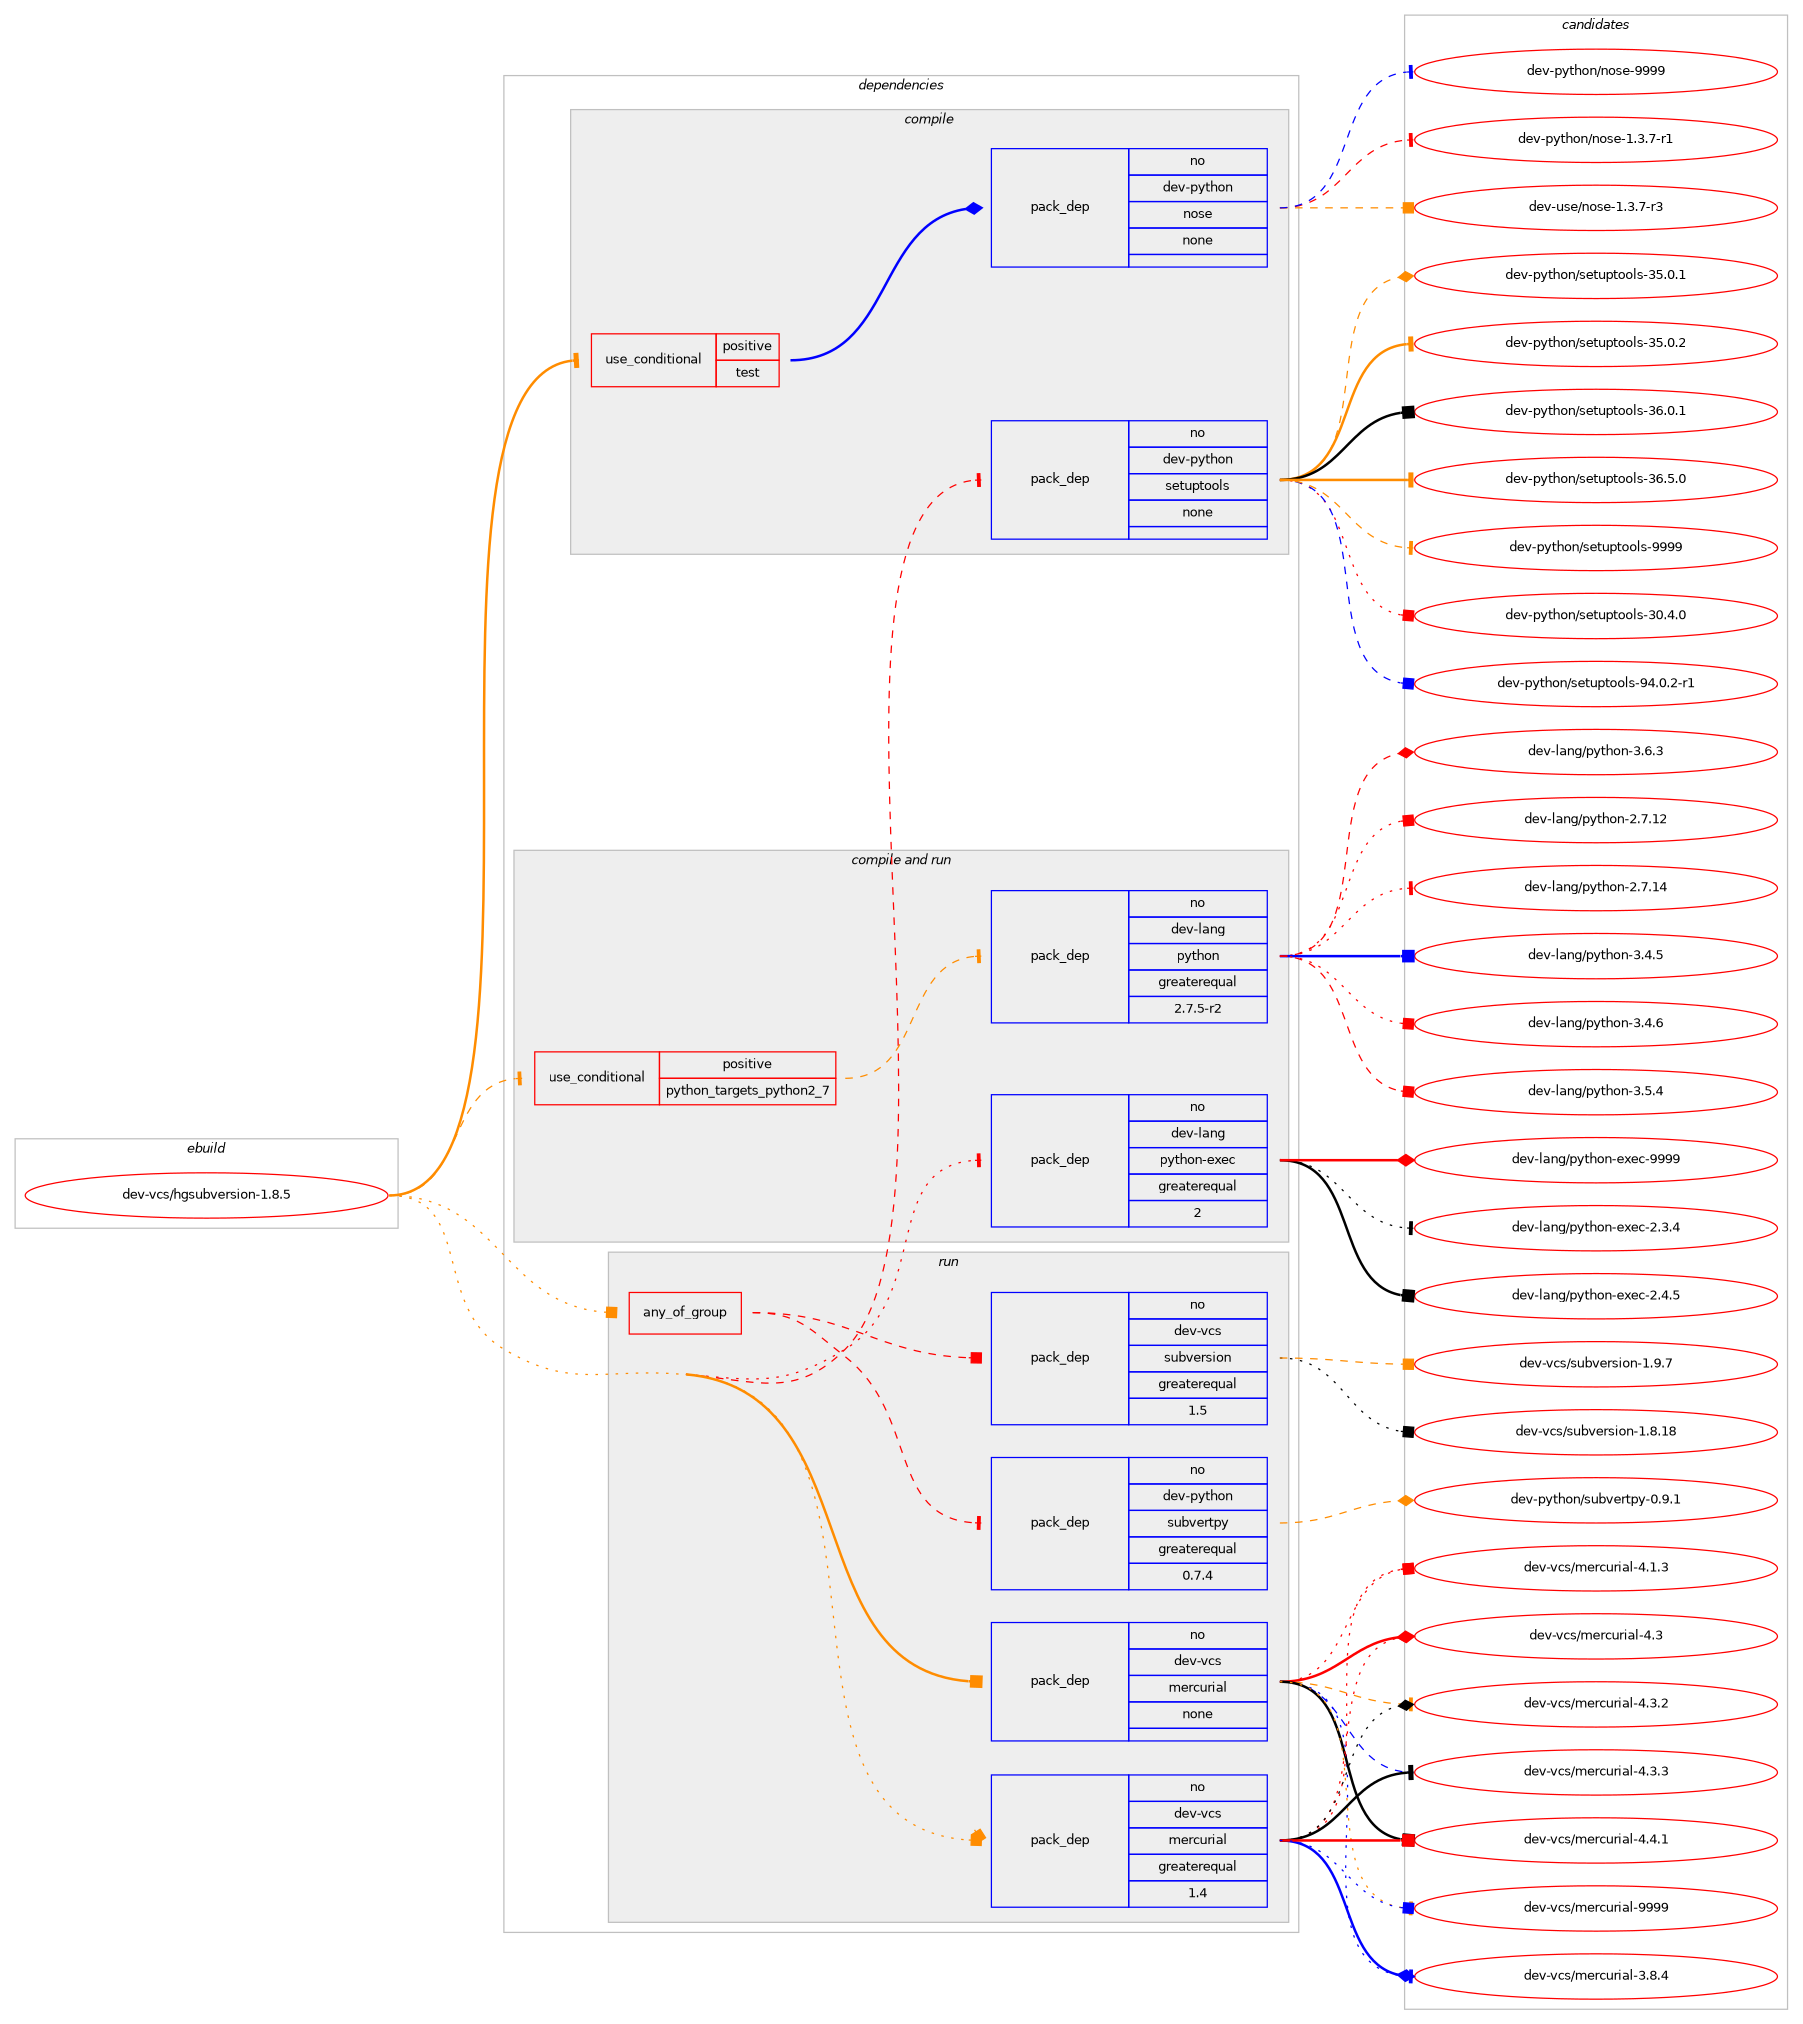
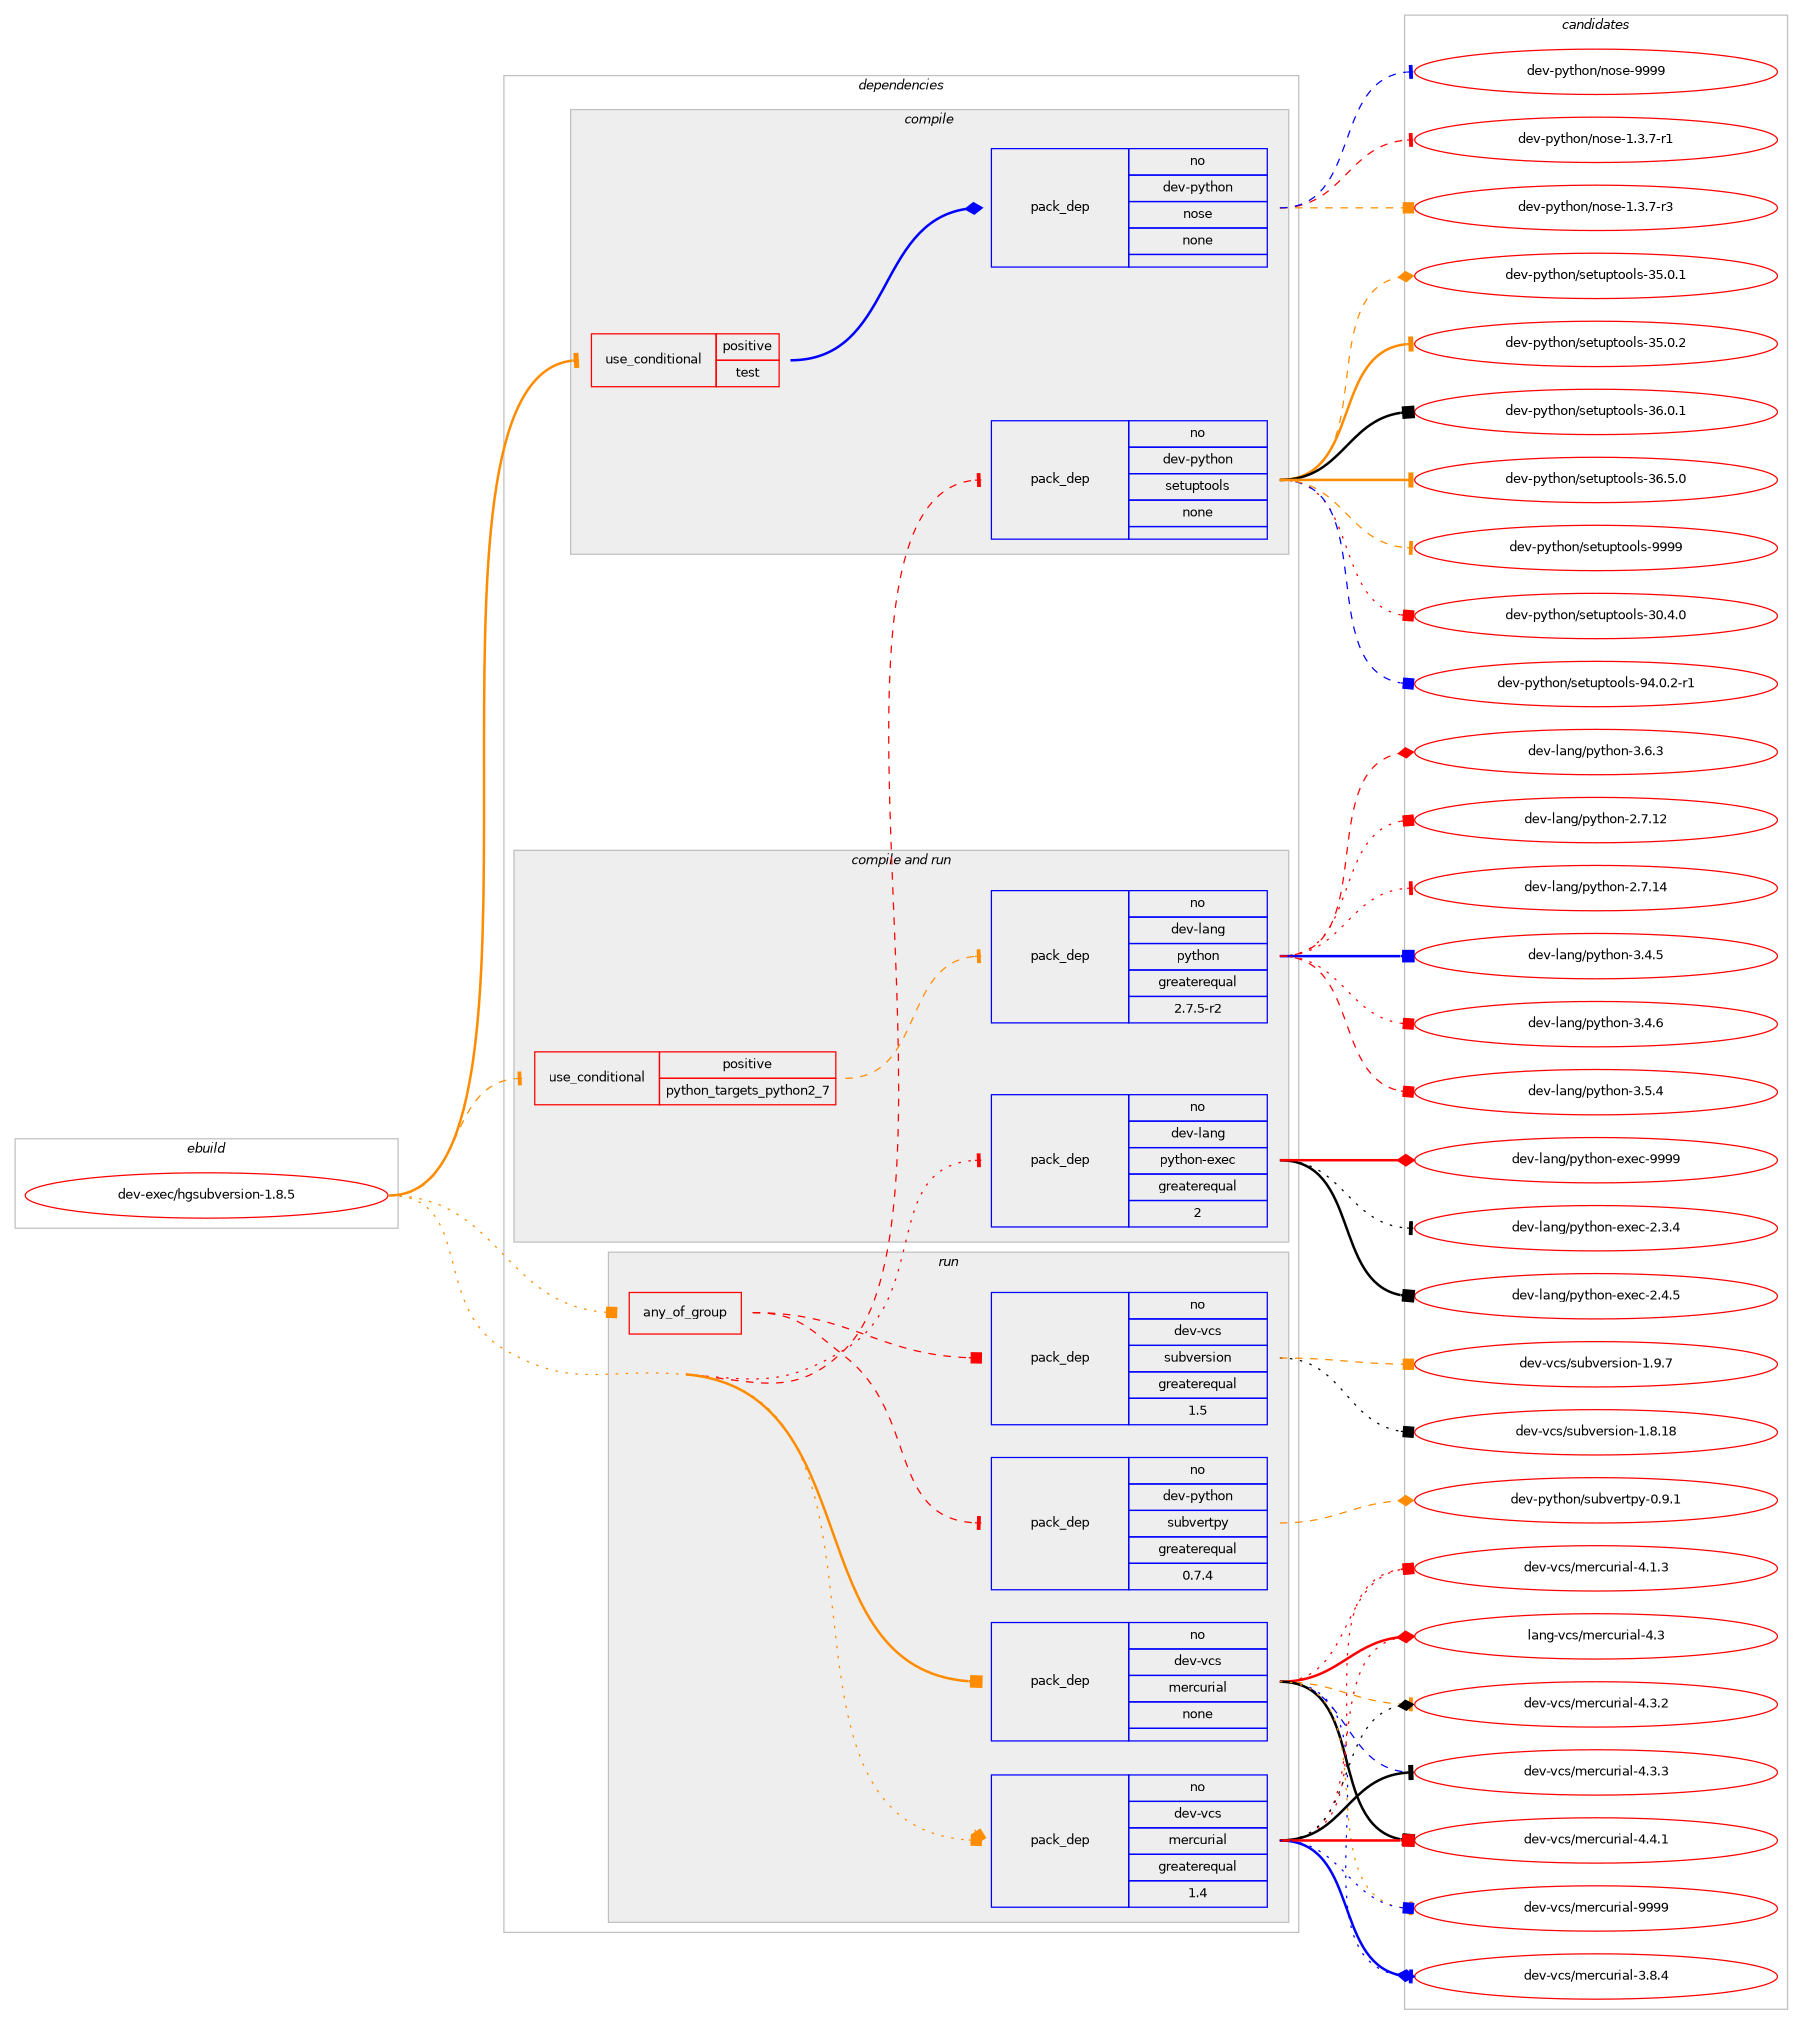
node "dev-use/nose-1.3.7-r3": label "dev-use/nose-1.3.7-r3" -> "dev-python/nose-1.3.7-r3"
node "dev-vcs/hgsubversion-1.8.5": label "dev-vcs/hgsubversion-1.8.5" -> "dev-exec/hgsubversion-1.8.5"
node "dev-vcs/mercurial-4.3": label "dev-vcs/mercurial-4.3" -> "lang-vcs/mercurial-4.3"
